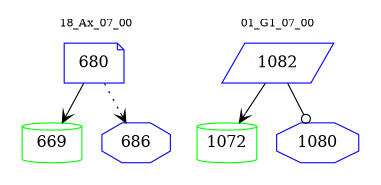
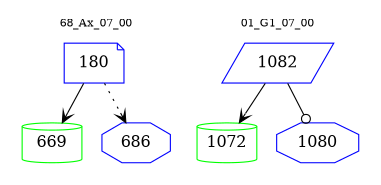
cluster "18_Ax_07_00": label "18_Ax_07_00" -> "68_Ax_07_00"
node "680": label "680" -> "180"
